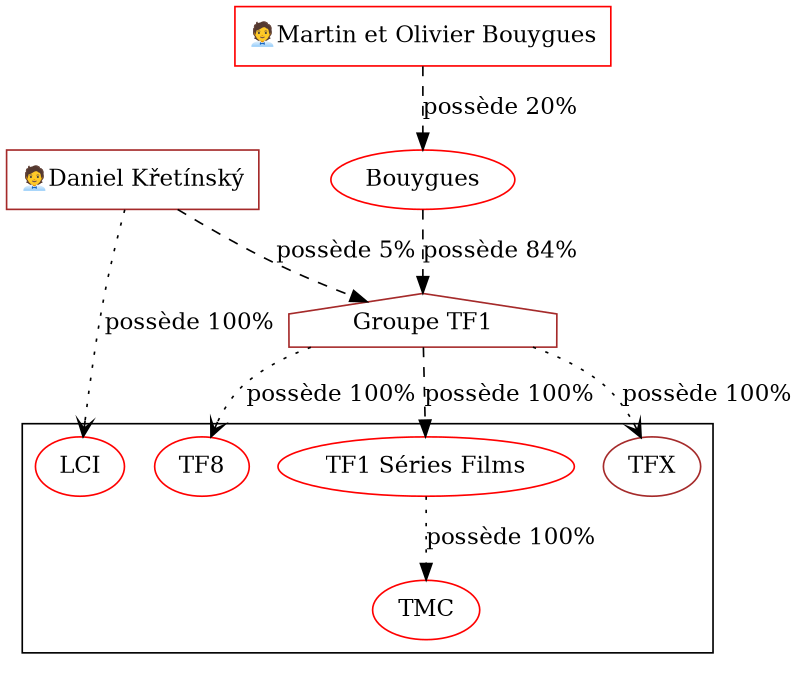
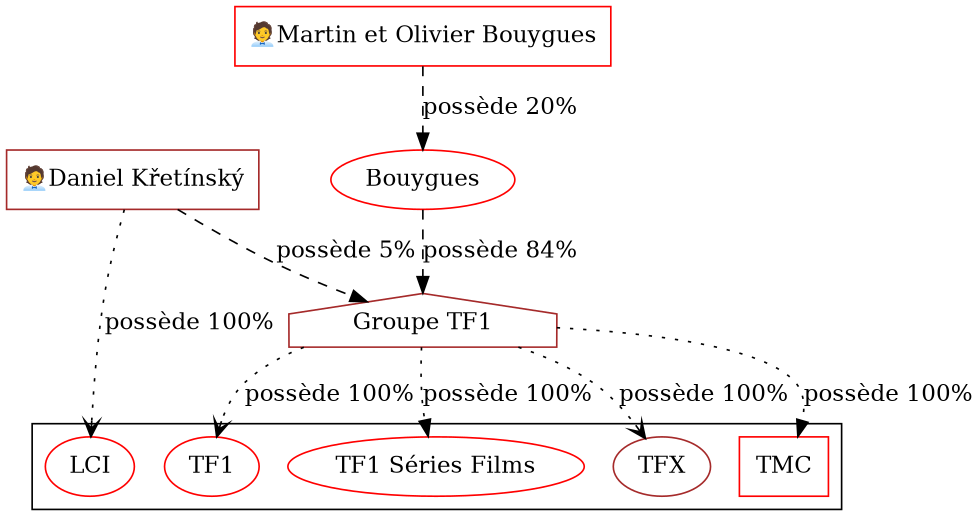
edge "Groupe TF1" -> "TF1 Séries Films": style dashed -> dotted
node "TF8": label "TF8" -> "TF1"
edge "TF1 Séries Films" -> "TMC": now "Groupe TF1" -> "TMC"
node "TMC": shape ellipse -> box
